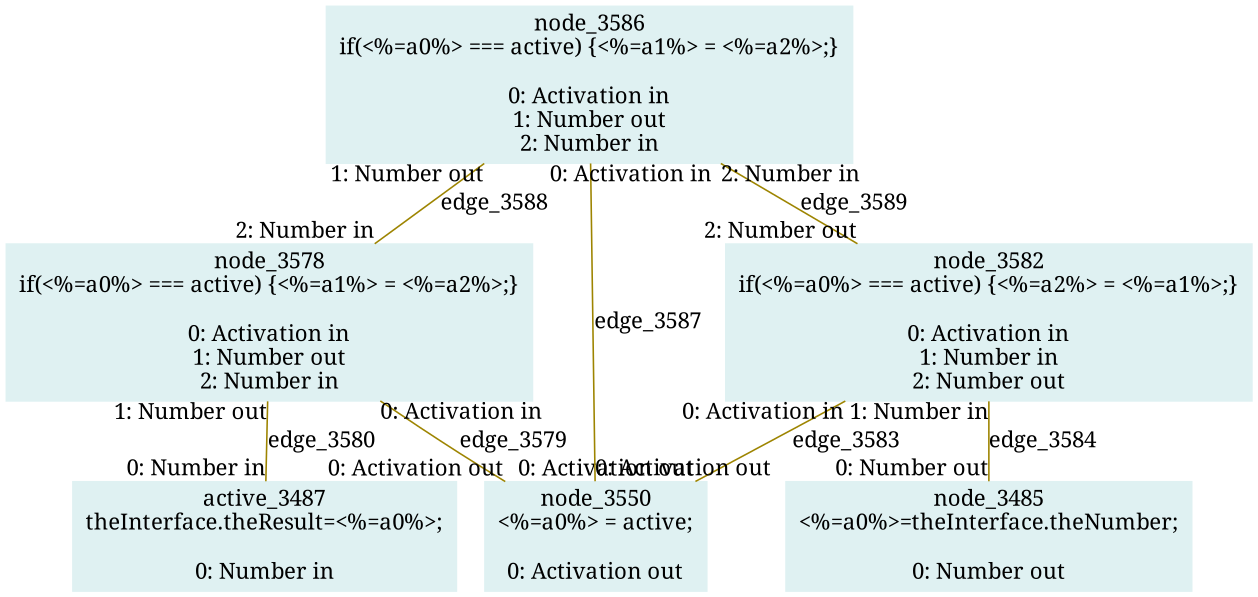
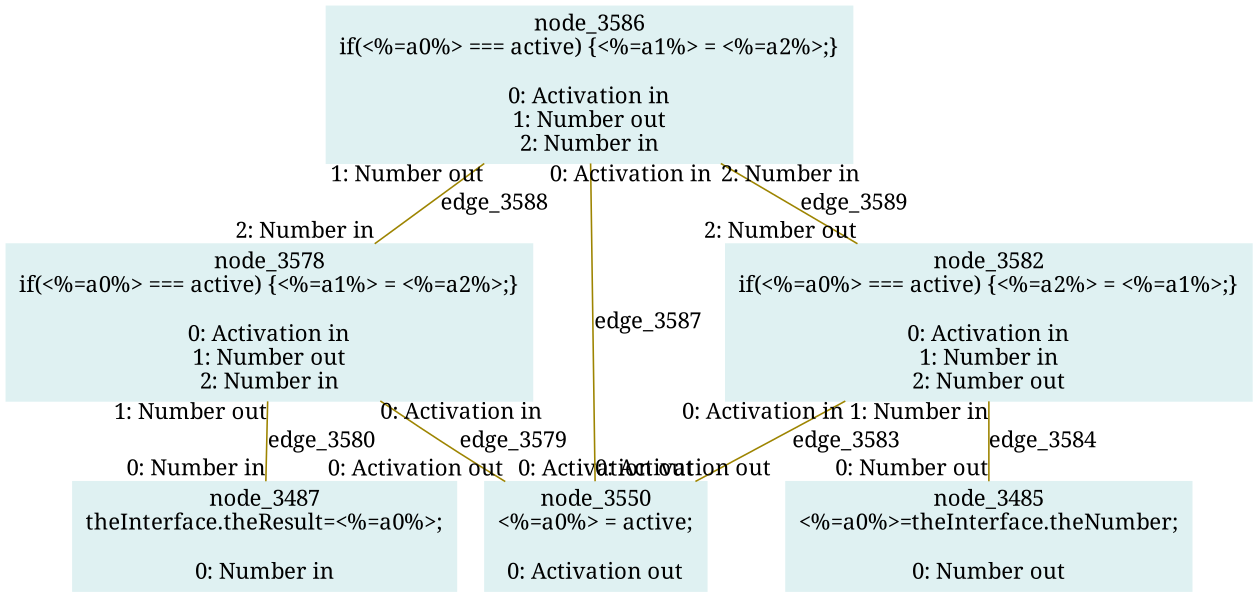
node "active_3487 theInterface.theResult=<%=a0%>; 0: Number in": label "active_3487 theInterface.theResult=<%=a0%>; 0: Number in" -> "node_3487 theInterface.theResult=<%=a0%>; 0: Number in"
